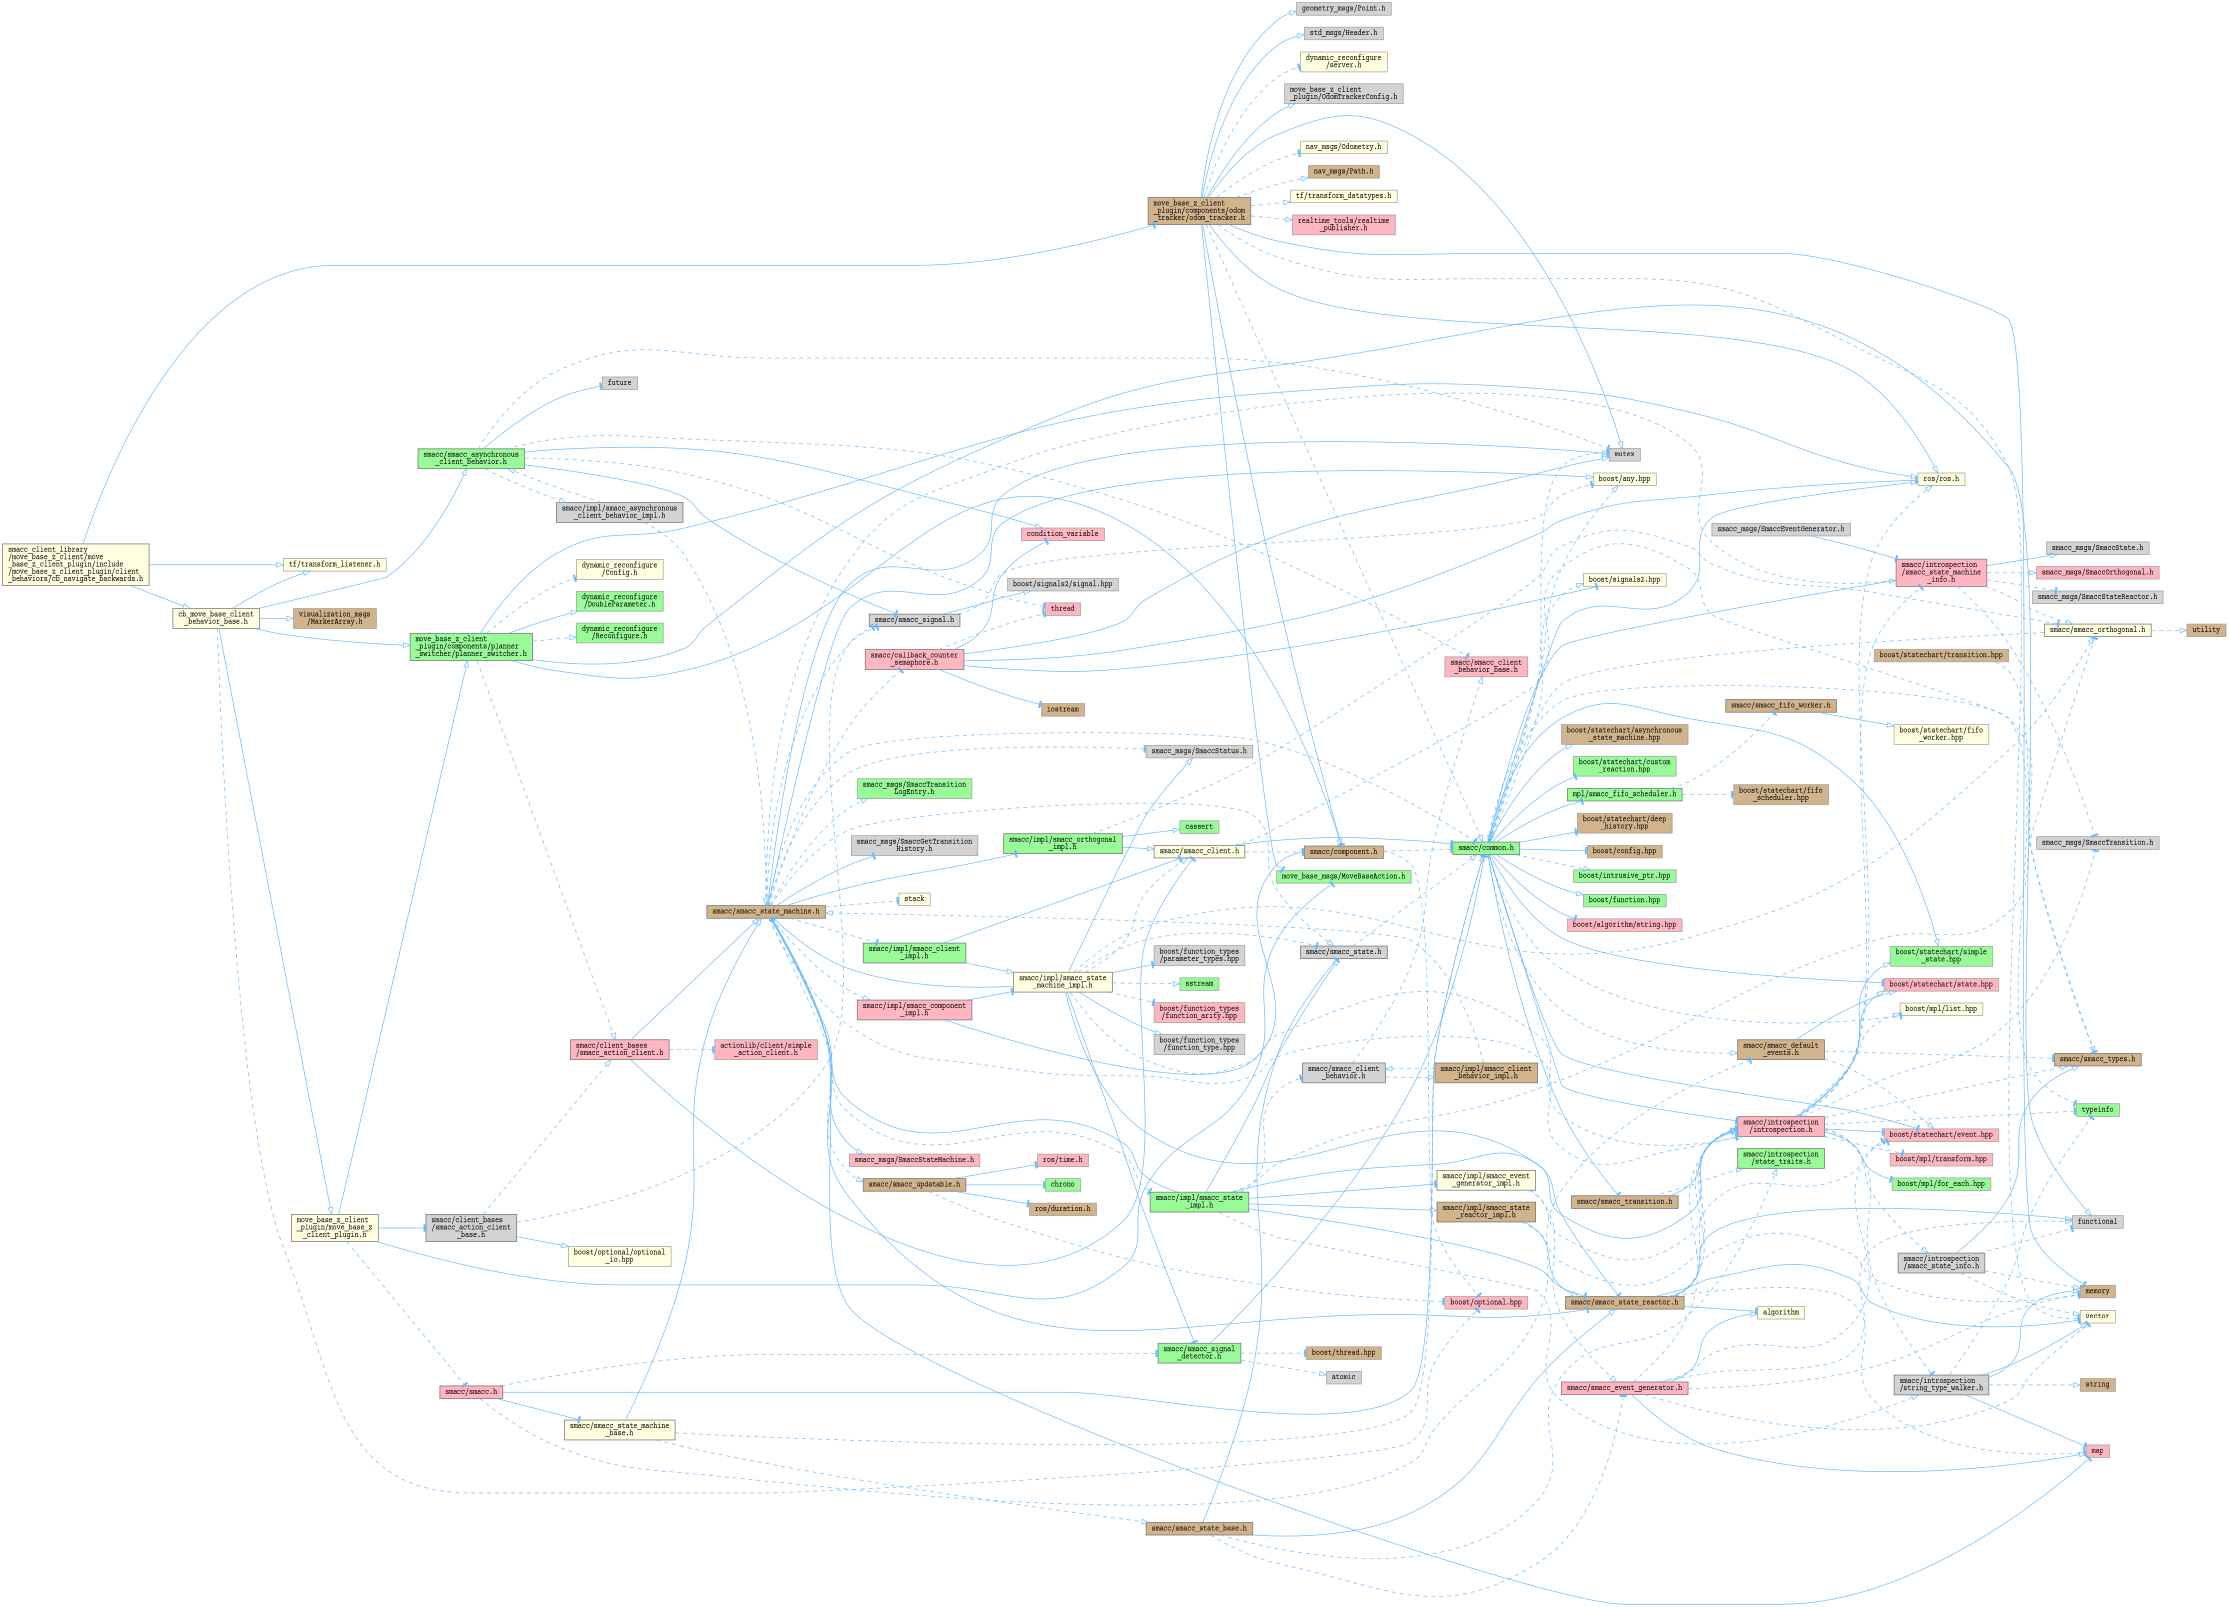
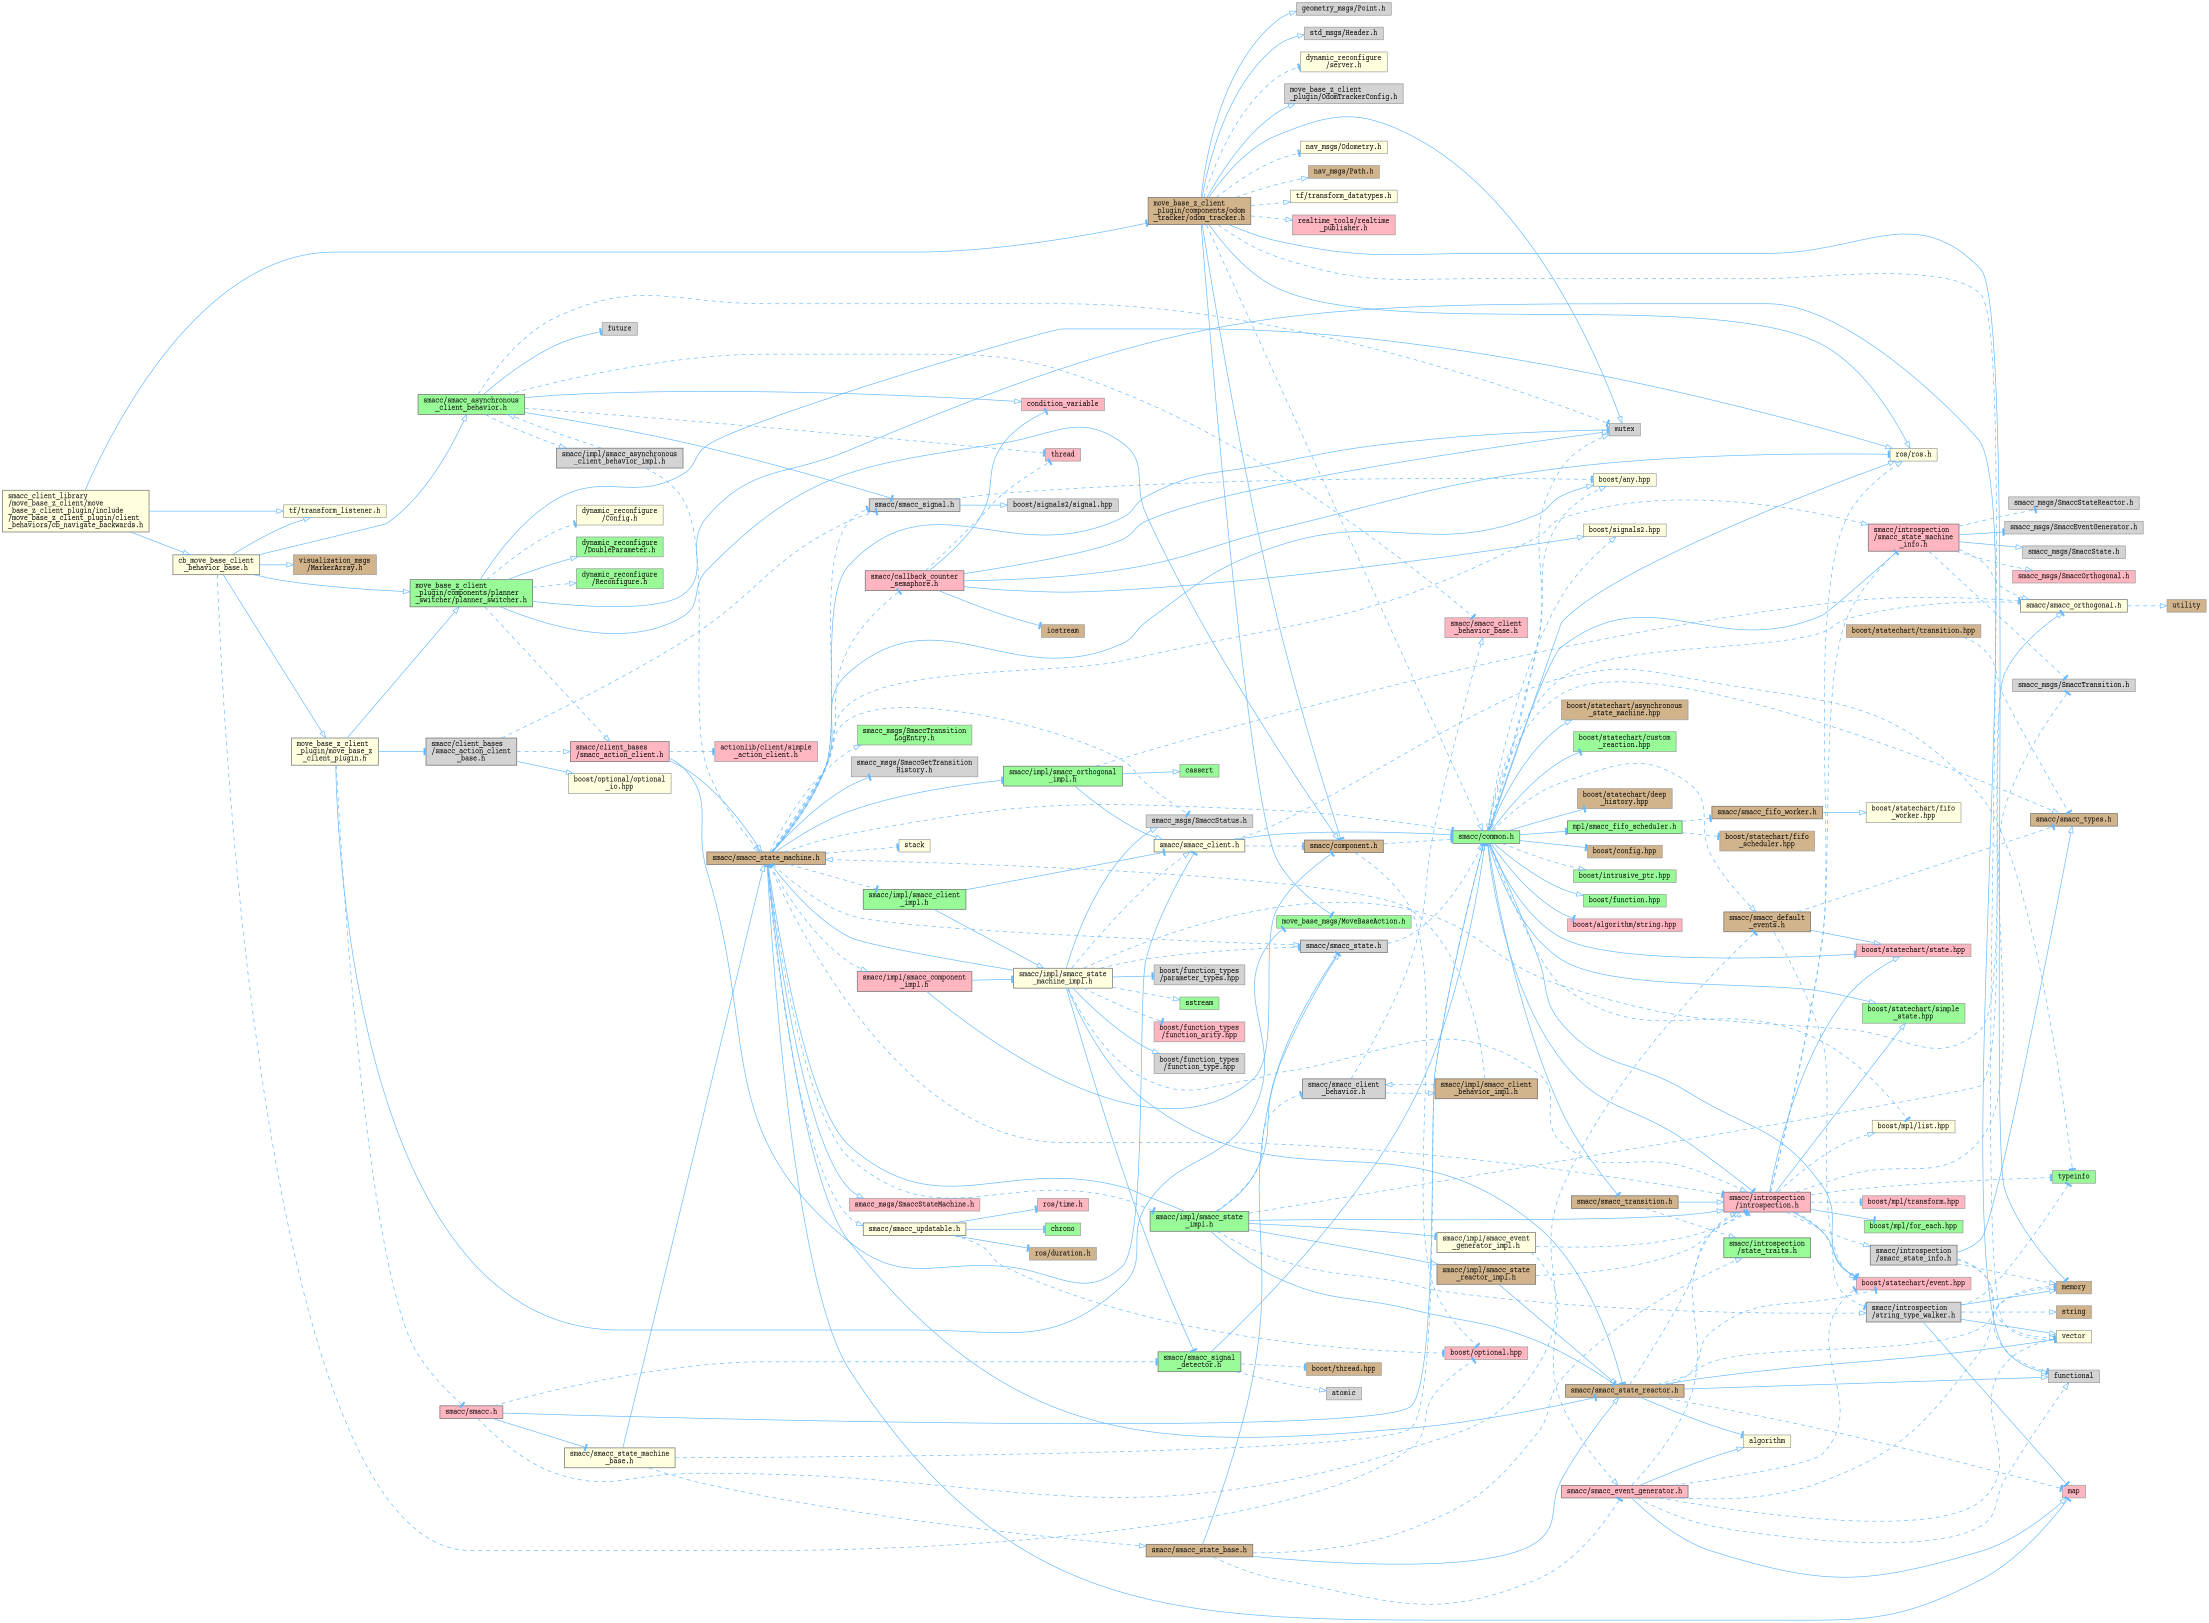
edge "smacc_msgs/SmaccEventGenerator.h" -> "smacc/introspection /smacc_state_machine _info.h": reversed
edge "smacc/callback_counter _semaphore.h" -> "boost/signals2.hpp": arrowhead tee -> onormal
edge "smacc/introspection /introspection.h" -> "smacc/smacc_types.h": removed
node "smacc/smacc_updatable.h": fillcolor tan -> lightyellow
